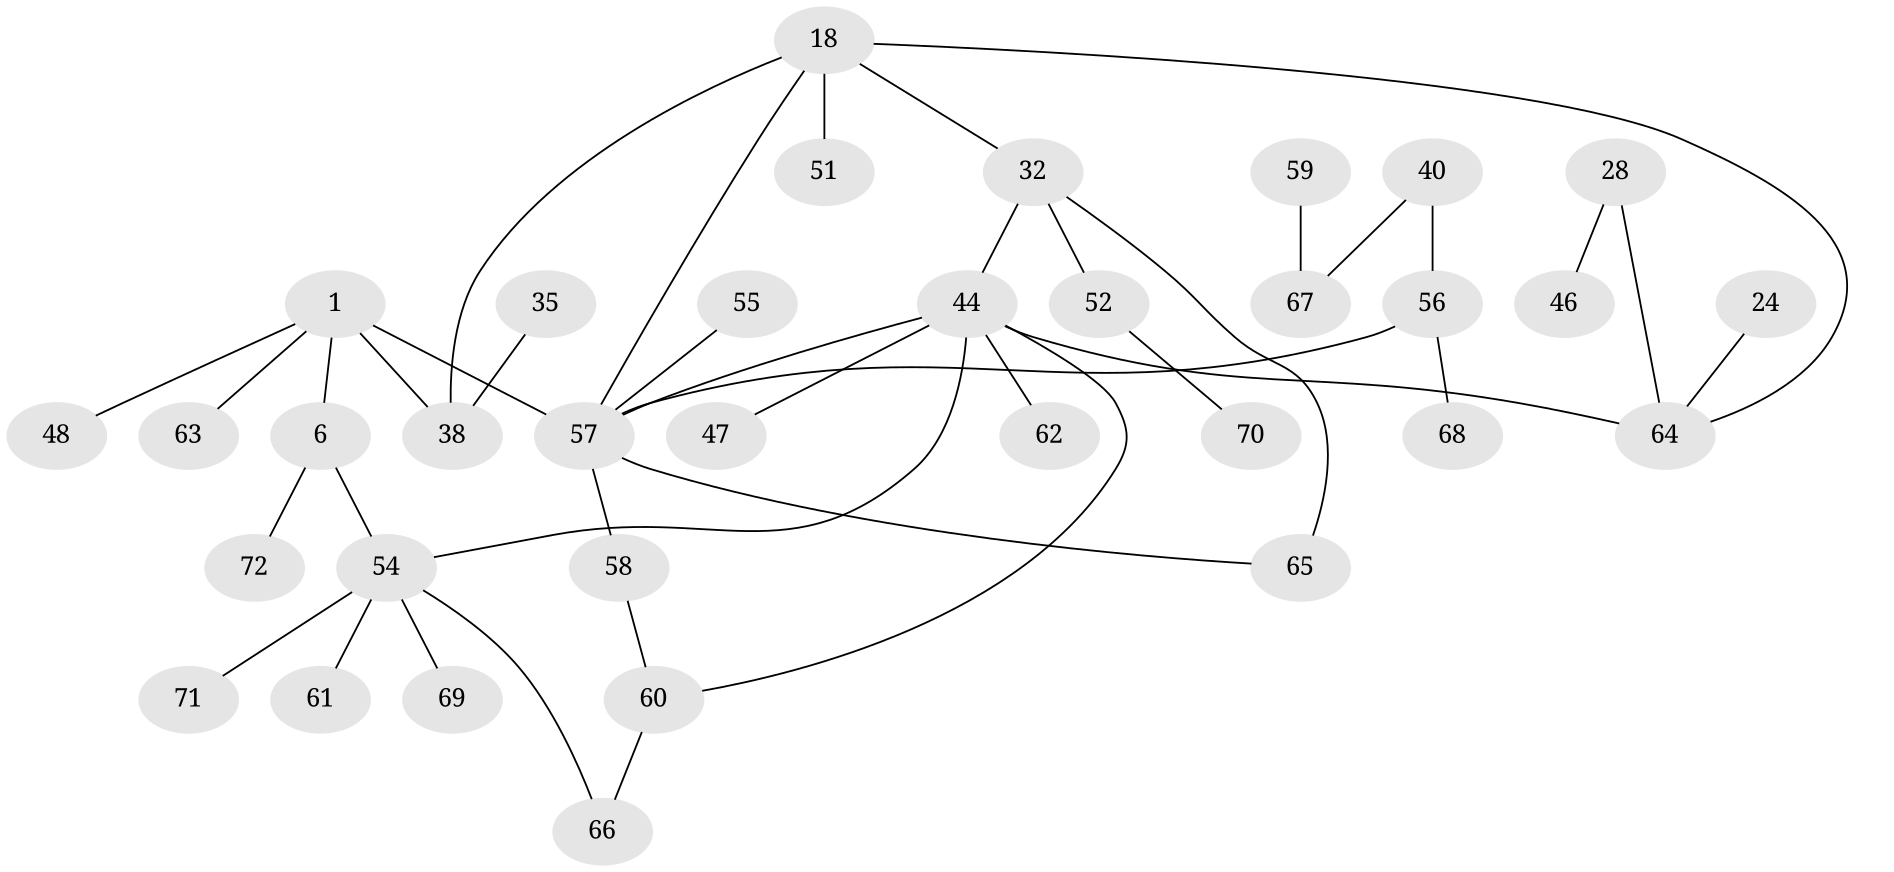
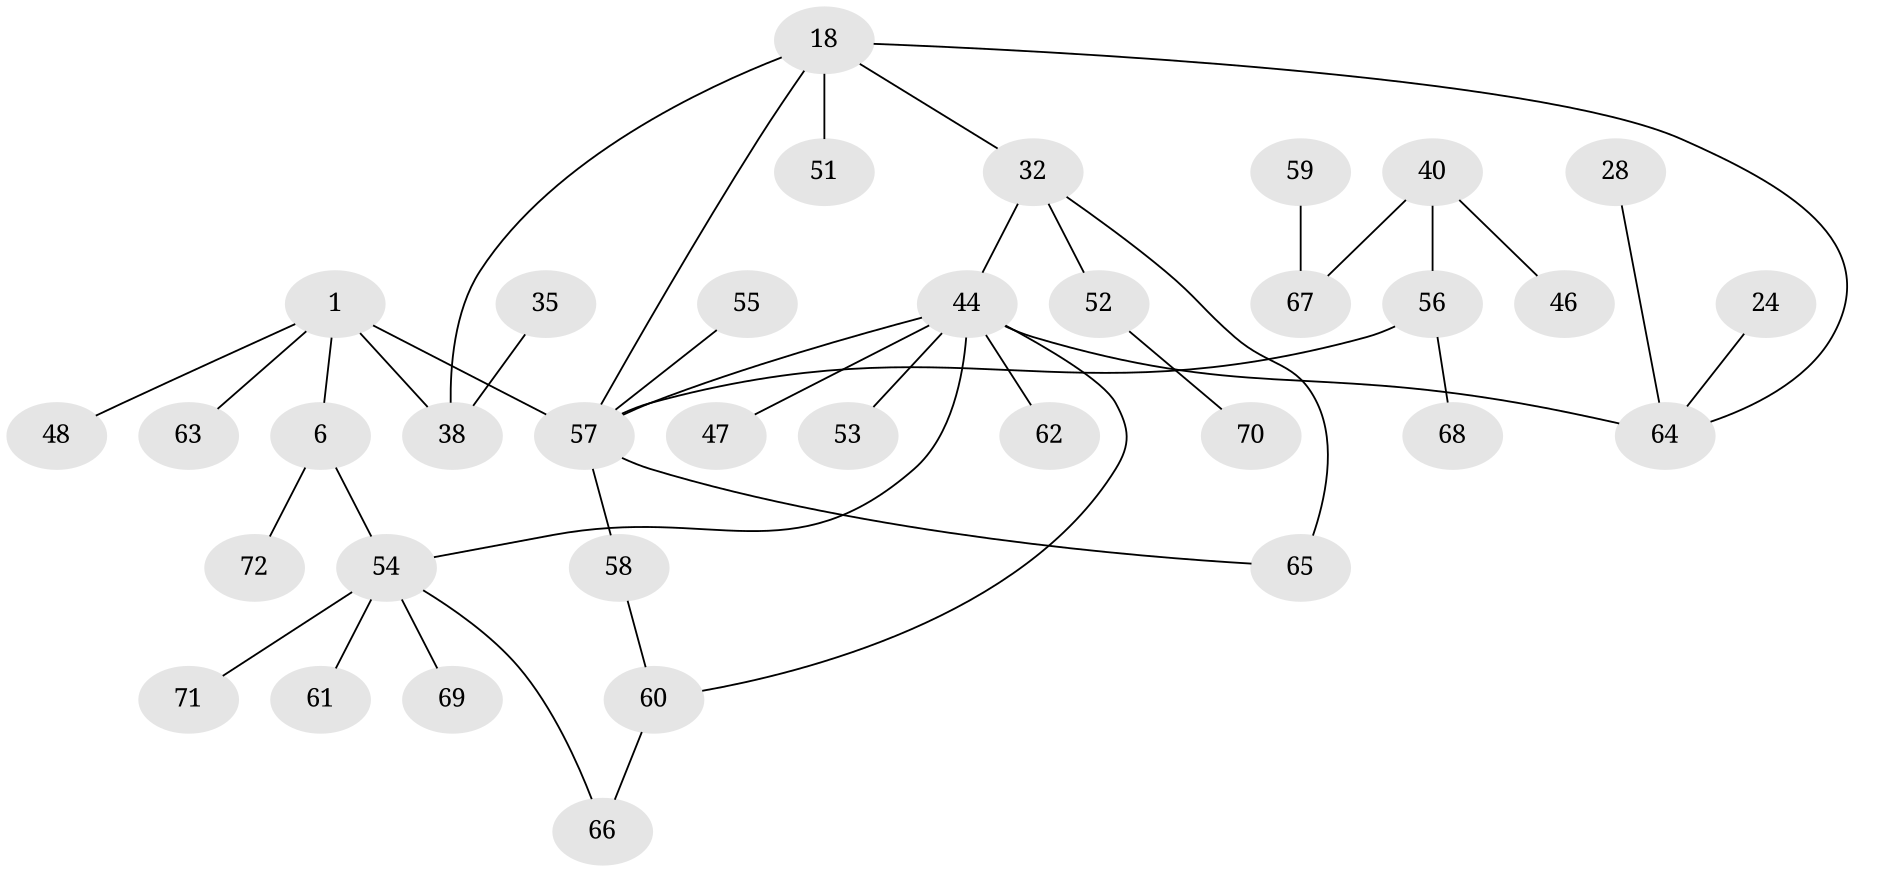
edge "28" -- "46": now "40" -- "46"
node "53": added
